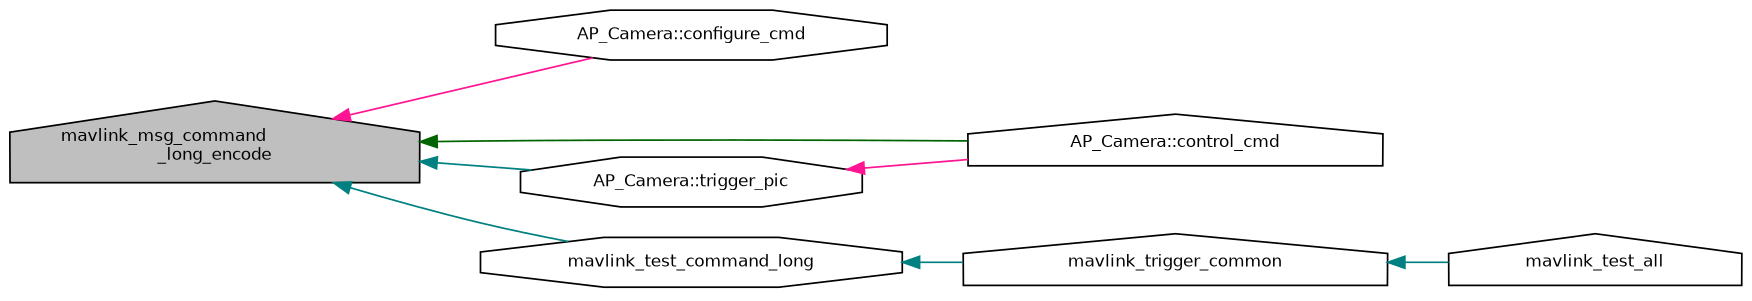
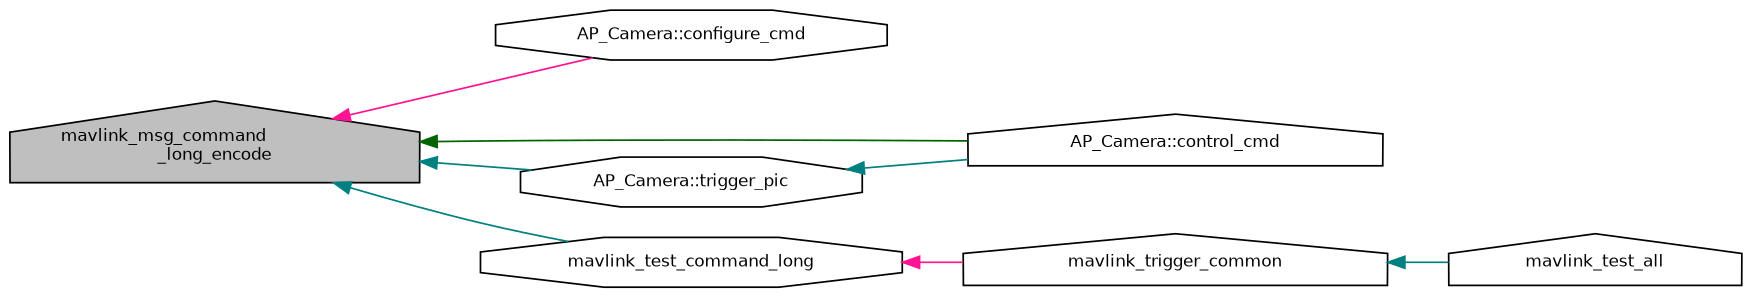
edge "AP_Camera::control_cmd" -> "AP_Camera::trigger_pic": color deeppink -> teal
edge "mavlink_trigger_common" -> "mavlink_test_command_long": color teal -> deeppink
